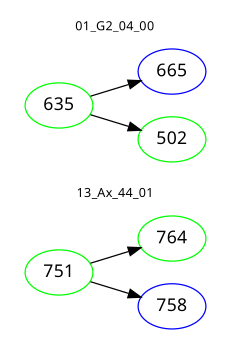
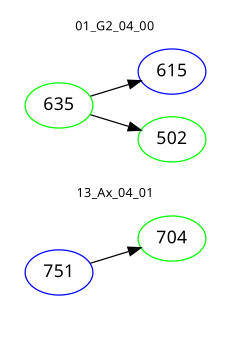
node "665": label "665" -> "615"
cluster "13_Ax_44_01": label "13_Ax_44_01" -> "13_Ax_04_01"
node "764": label "764" -> "704"
node "751": color green -> blue
node "758": removed
